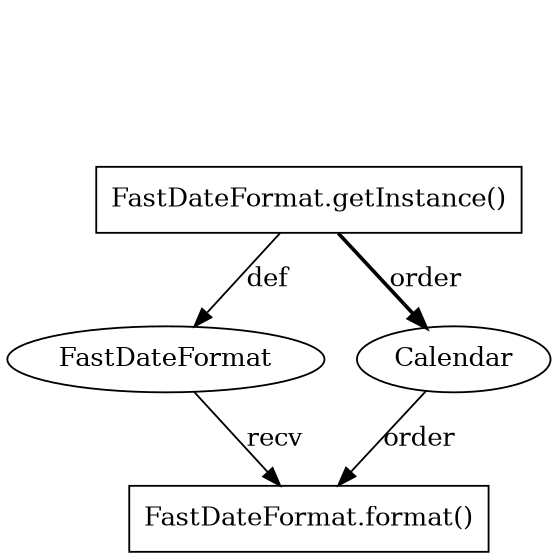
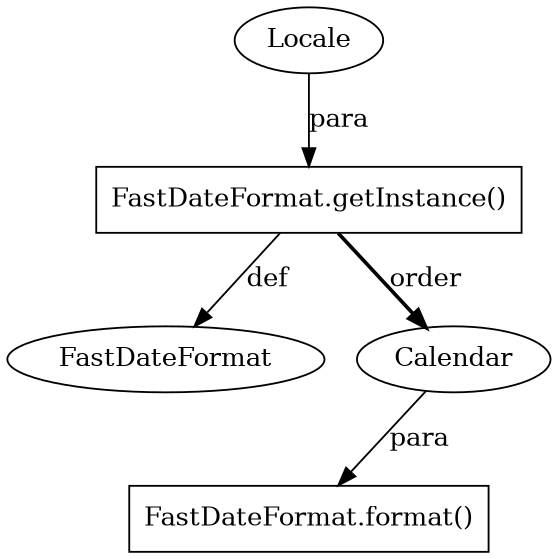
node "Locale": added
edge "FastDateFormat" -> "FastDateFormat.format()": removed, label "recv"
edge "Calendar" -> "FastDateFormat.format()": label "order" -> "para"
